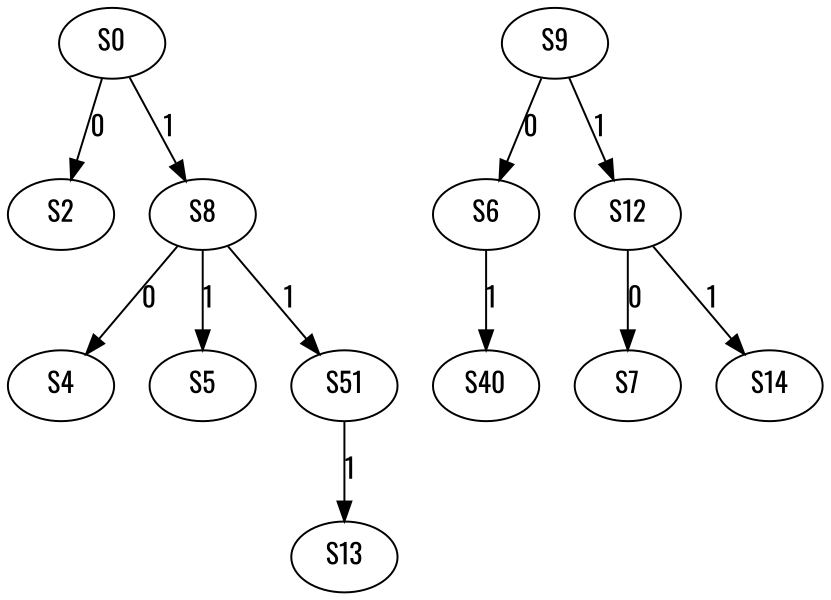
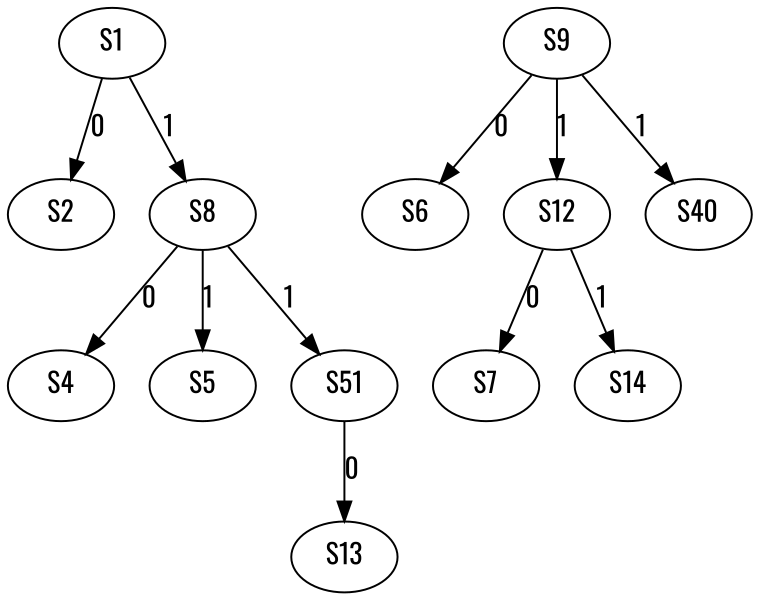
node "S0": label "S0" -> "S1"
edge "S6" -> "S40": now "S9" -> "S40"
edge "S51" -> "S13": label "1" -> "0"
